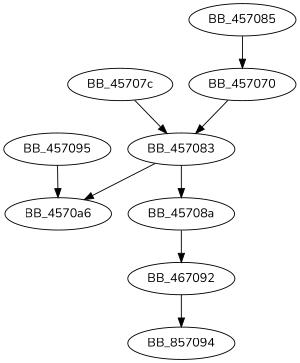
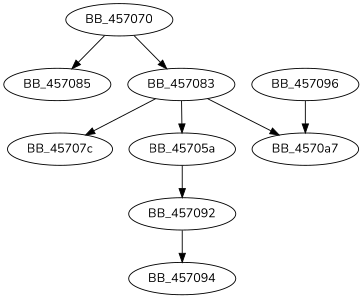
edge "BB_457085" -> "BB_457070": reversed
edge "BB_45707c" -> "BB_457083": reversed
node "BB_457095": label "BB_457095" -> "BB_457096"
node "BB_4570a6": label "BB_4570a6" -> "BB_4570a7"
node "BB_45708a": label "BB_45708a" -> "BB_45705a"
node "BB_467092": label "BB_467092" -> "BB_457092"
node "BB_857094": label "BB_857094" -> "BB_457094"
